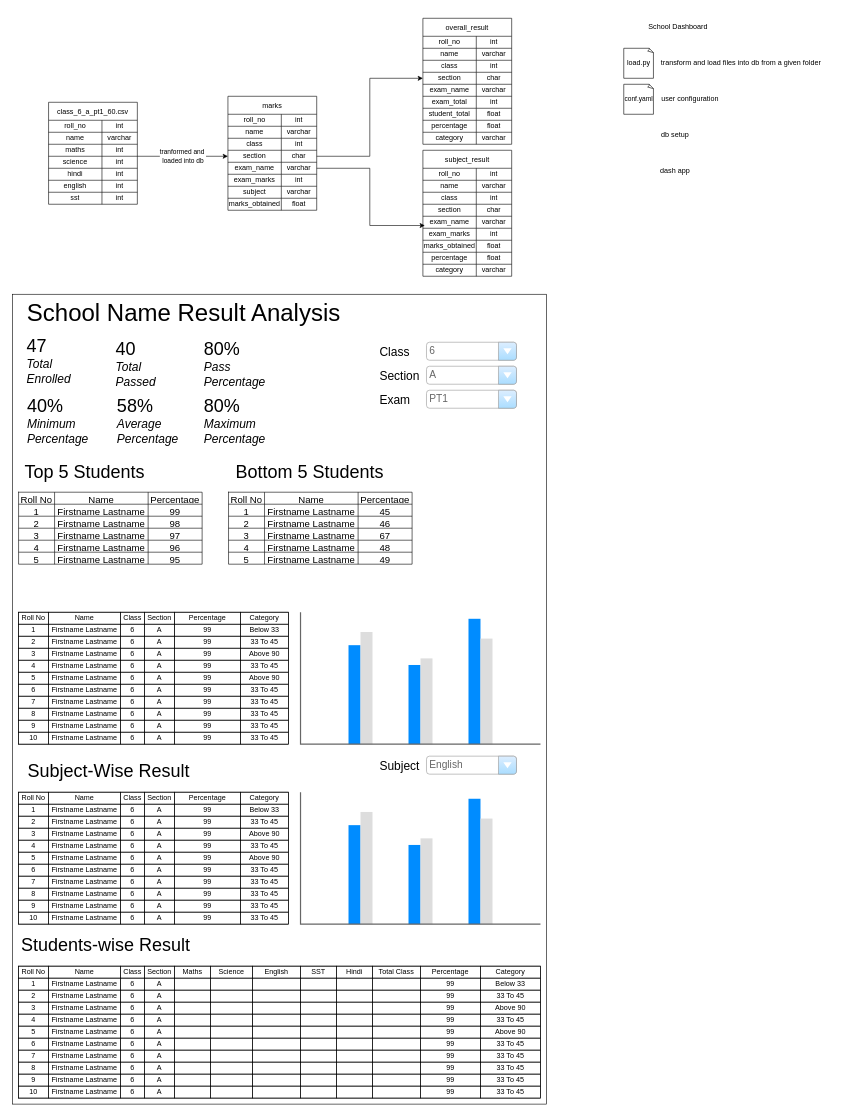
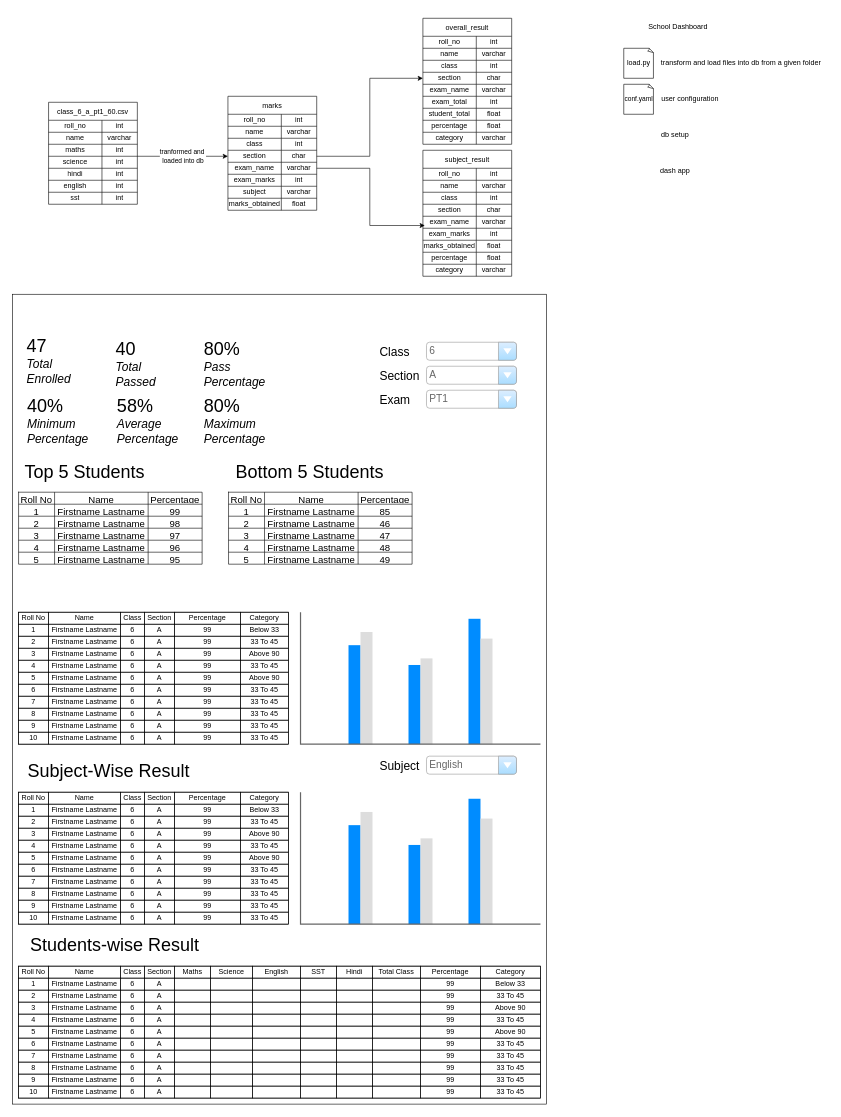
node "School Name Result Analysis": removed
node "45": label "45" -> "85"
node "67": label "67" -> "47"
node "Students-wise Result": moved (105, 945) -> (114, 945)
